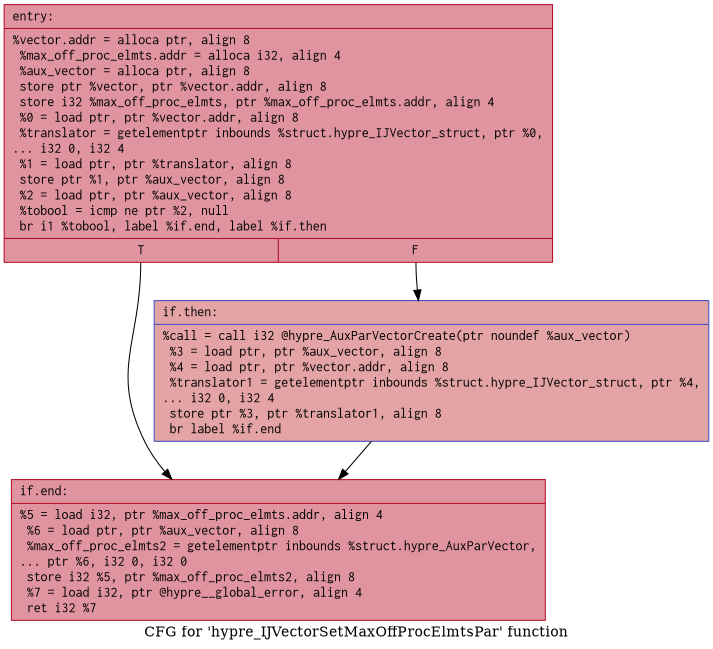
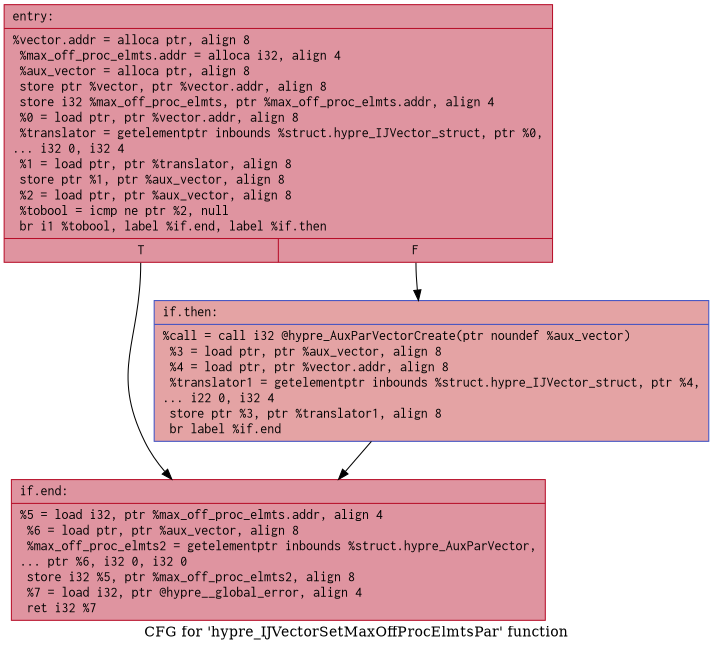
node "if.then:": text "... i32 0, i32 4" -> "... i22 0, i32 4"
